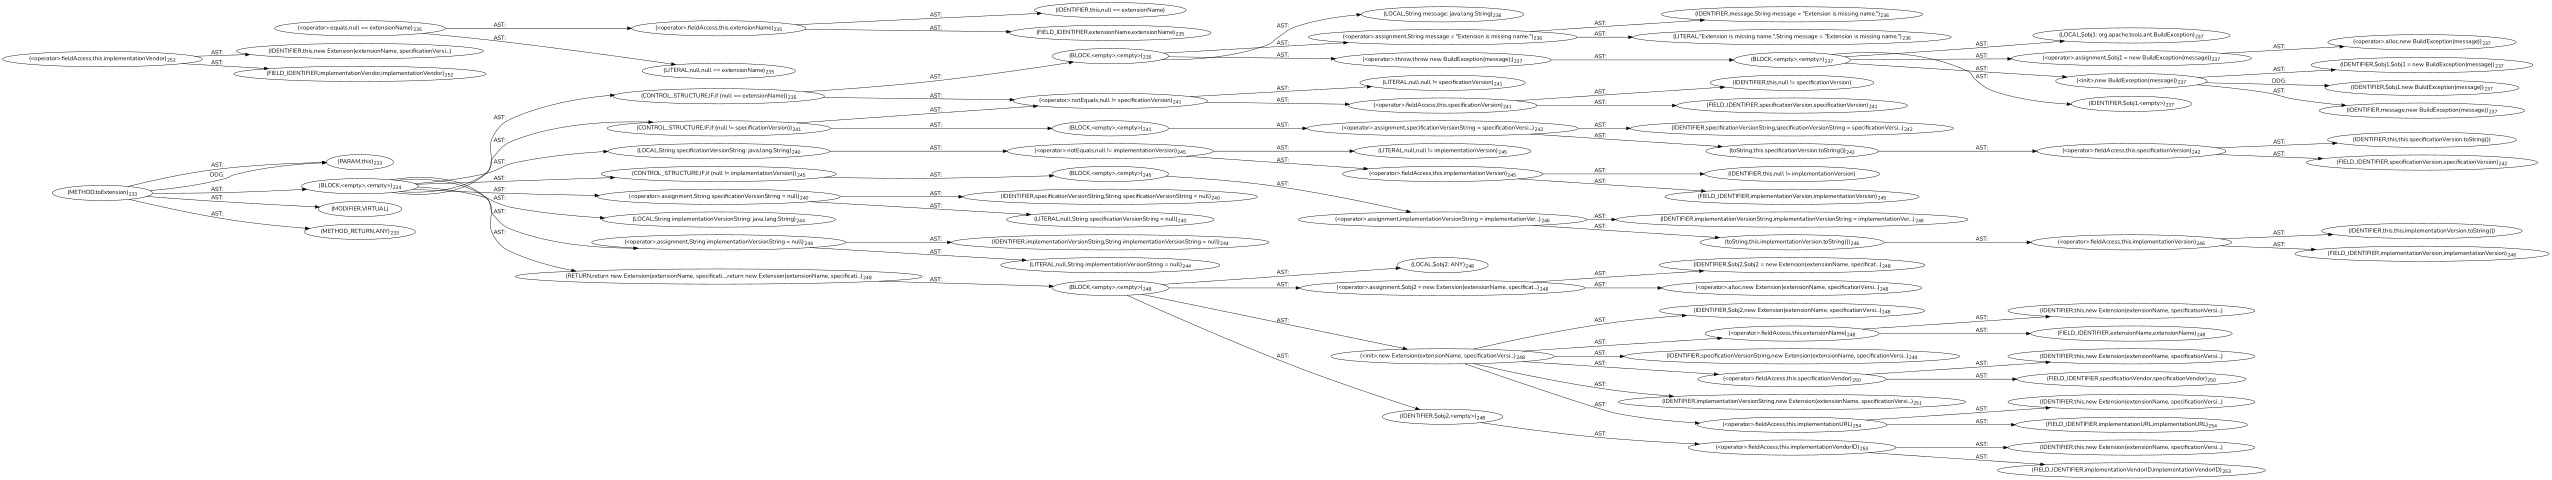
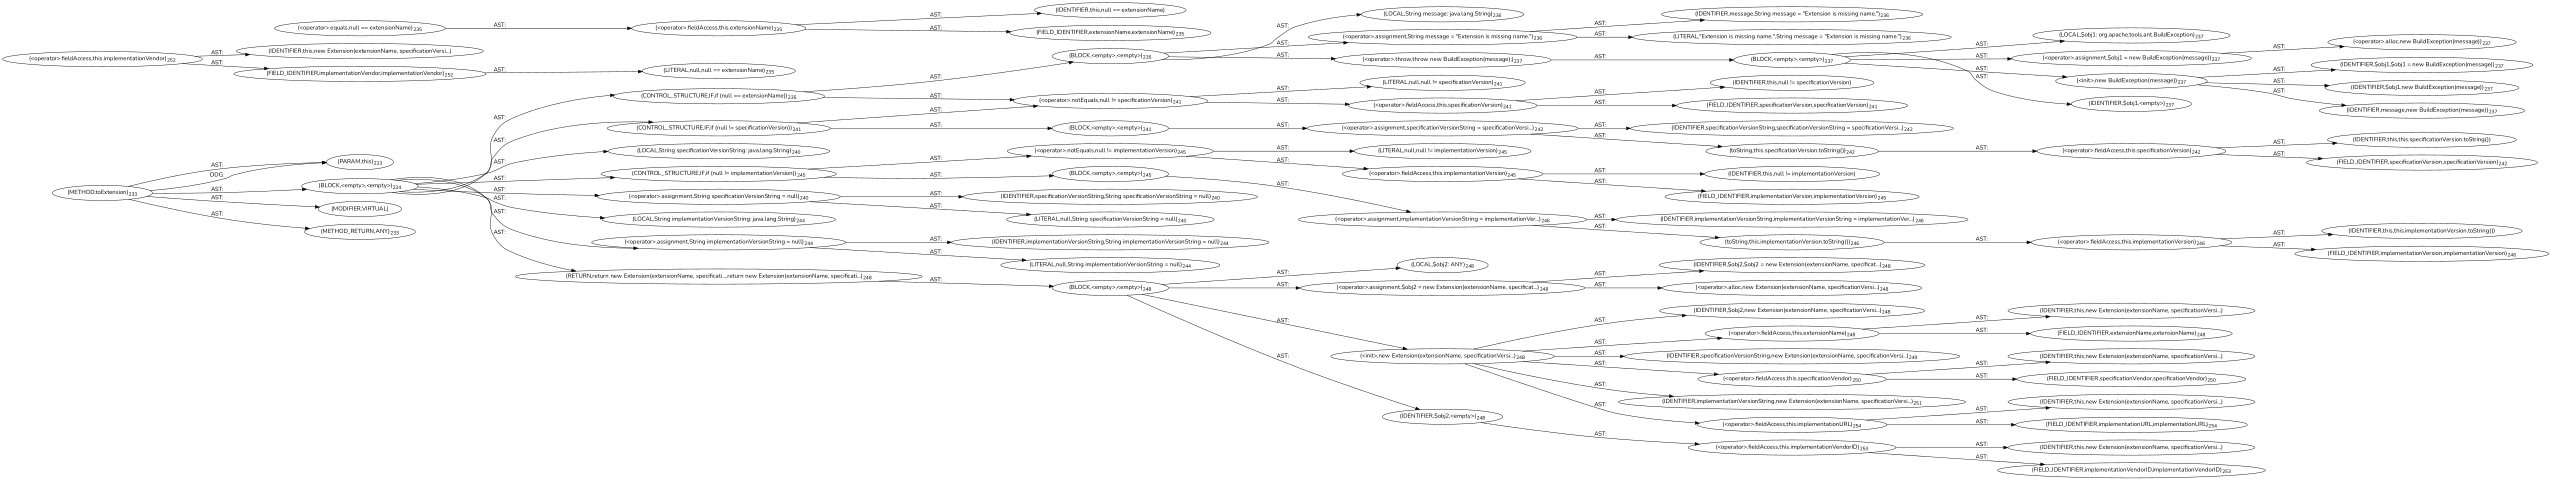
edge "(<operator>.equals,null == extensionName)" -> "(LITERAL,null,null == extensionName)": now "(FIELD_IDENTIFIER,implementationVendor,implementationVendor)" -> "(LITERAL,null,null == extensionName)"
edge "(<init>,new BuildException(message))" -> "(IDENTIFIER,$obj1,new BuildException(message))": label "DDG: " -> "AST: "
edge "(LOCAL,String specificationVersionString: java.lang.String)" -> "(<operator>.notEquals,null != implementationVersion)": now "(CONTROL_STRUCTURE,IF,if (null != implementationVersion))" -> "(<operator>.notEquals,null != implementationVersion)"
